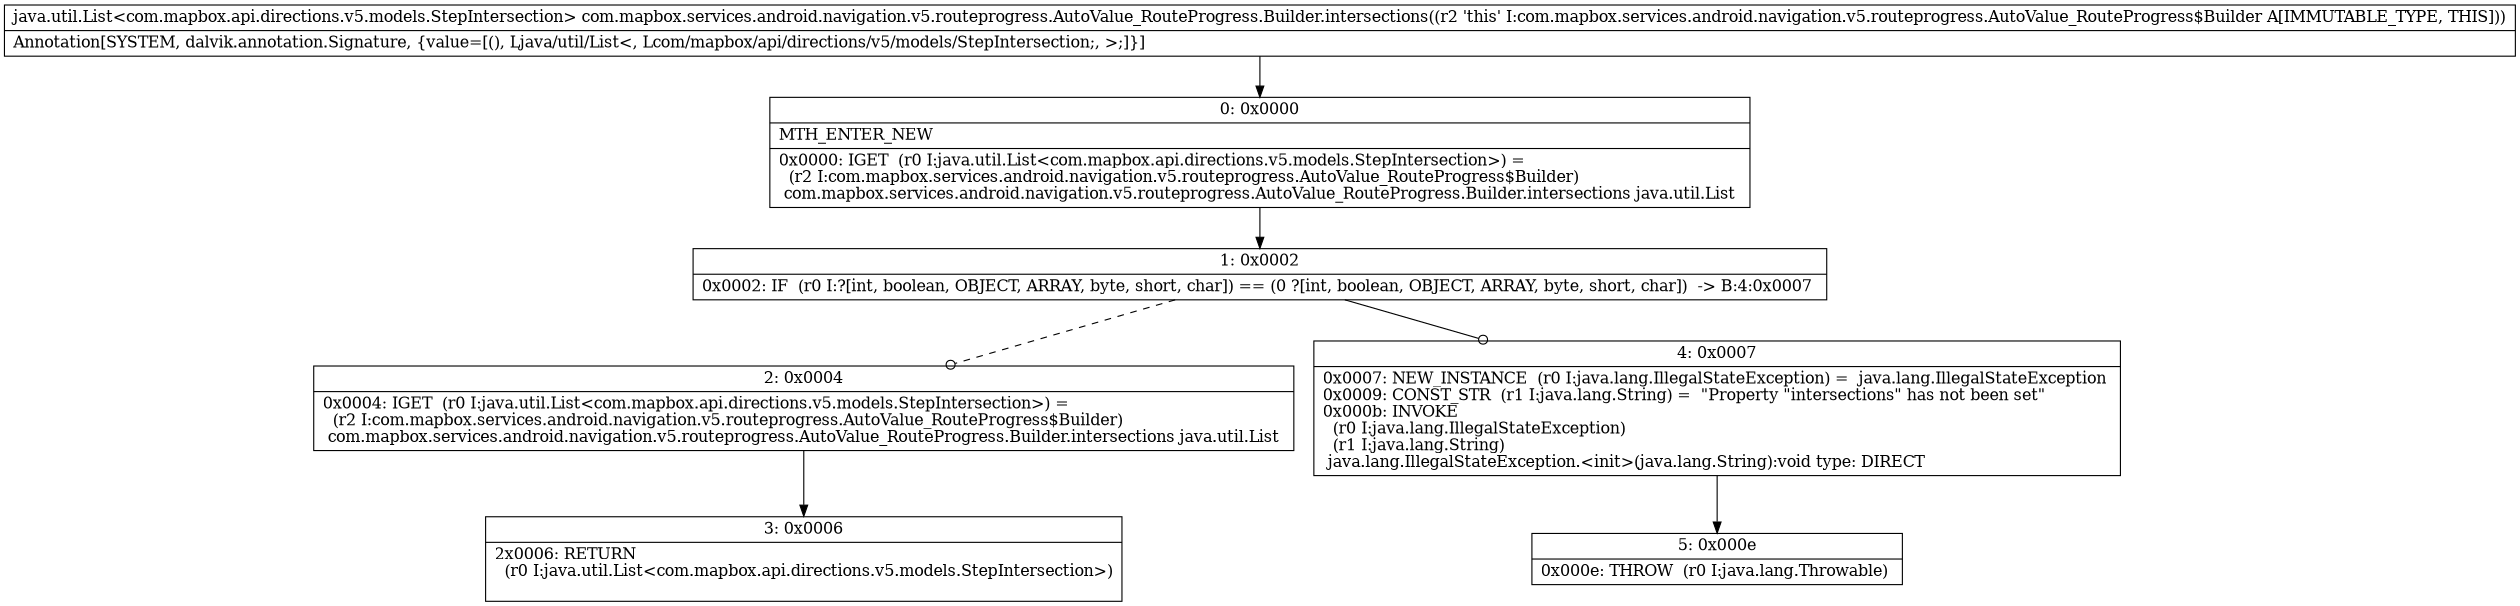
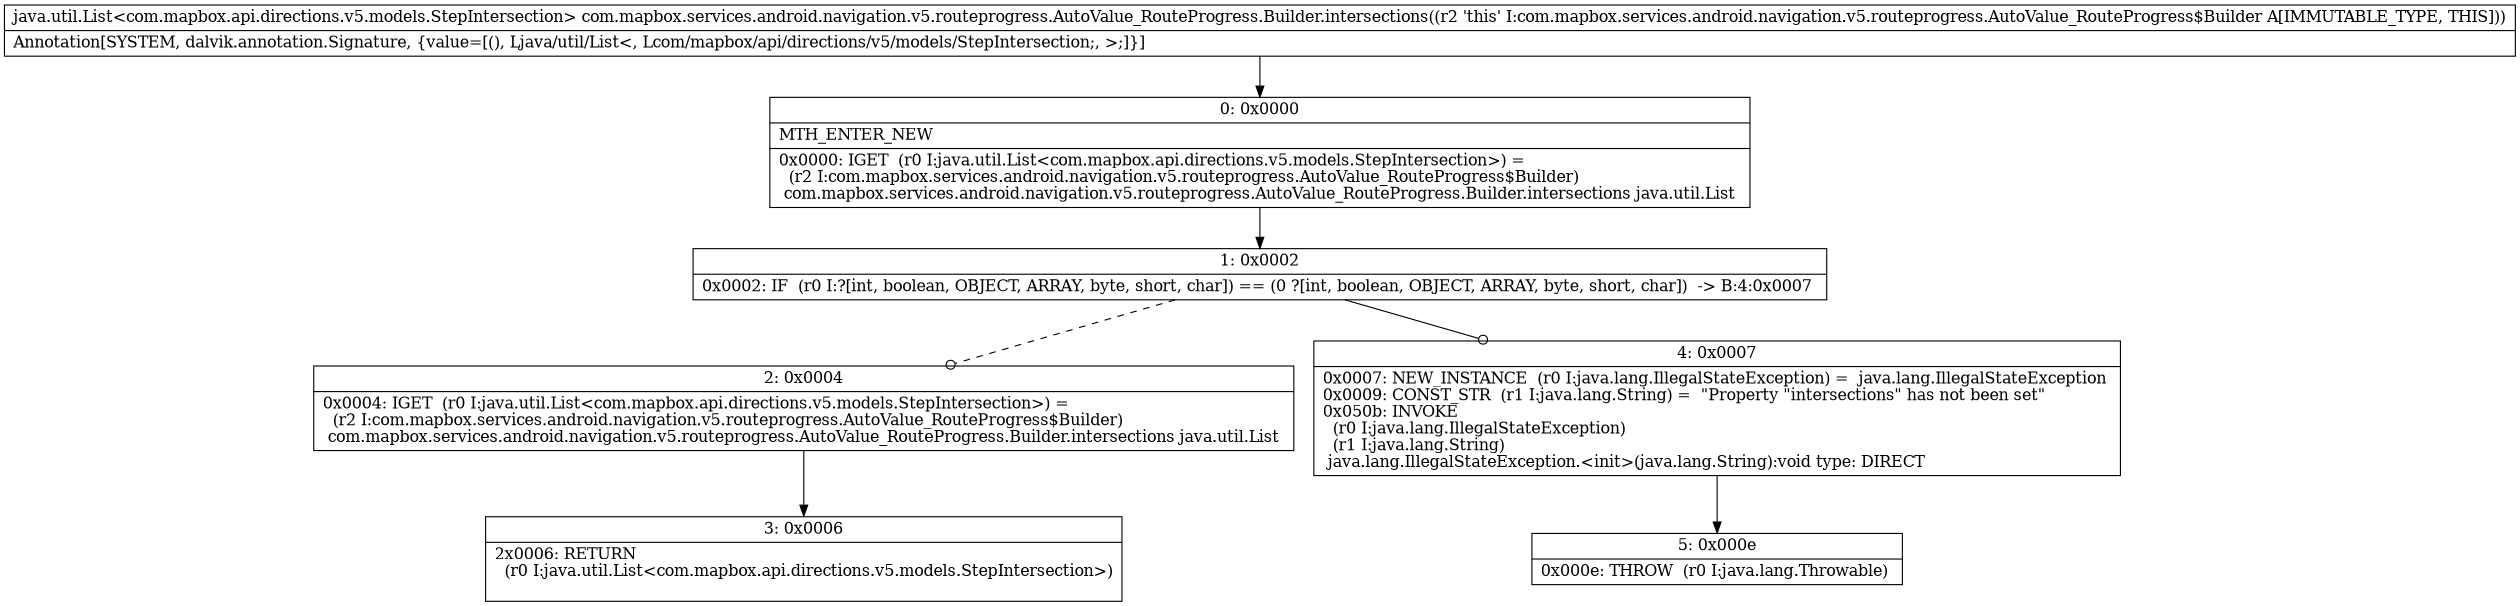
node "4: 0x0007": text "0x000b: INVOKE" -> "0x050b: INVOKE"
